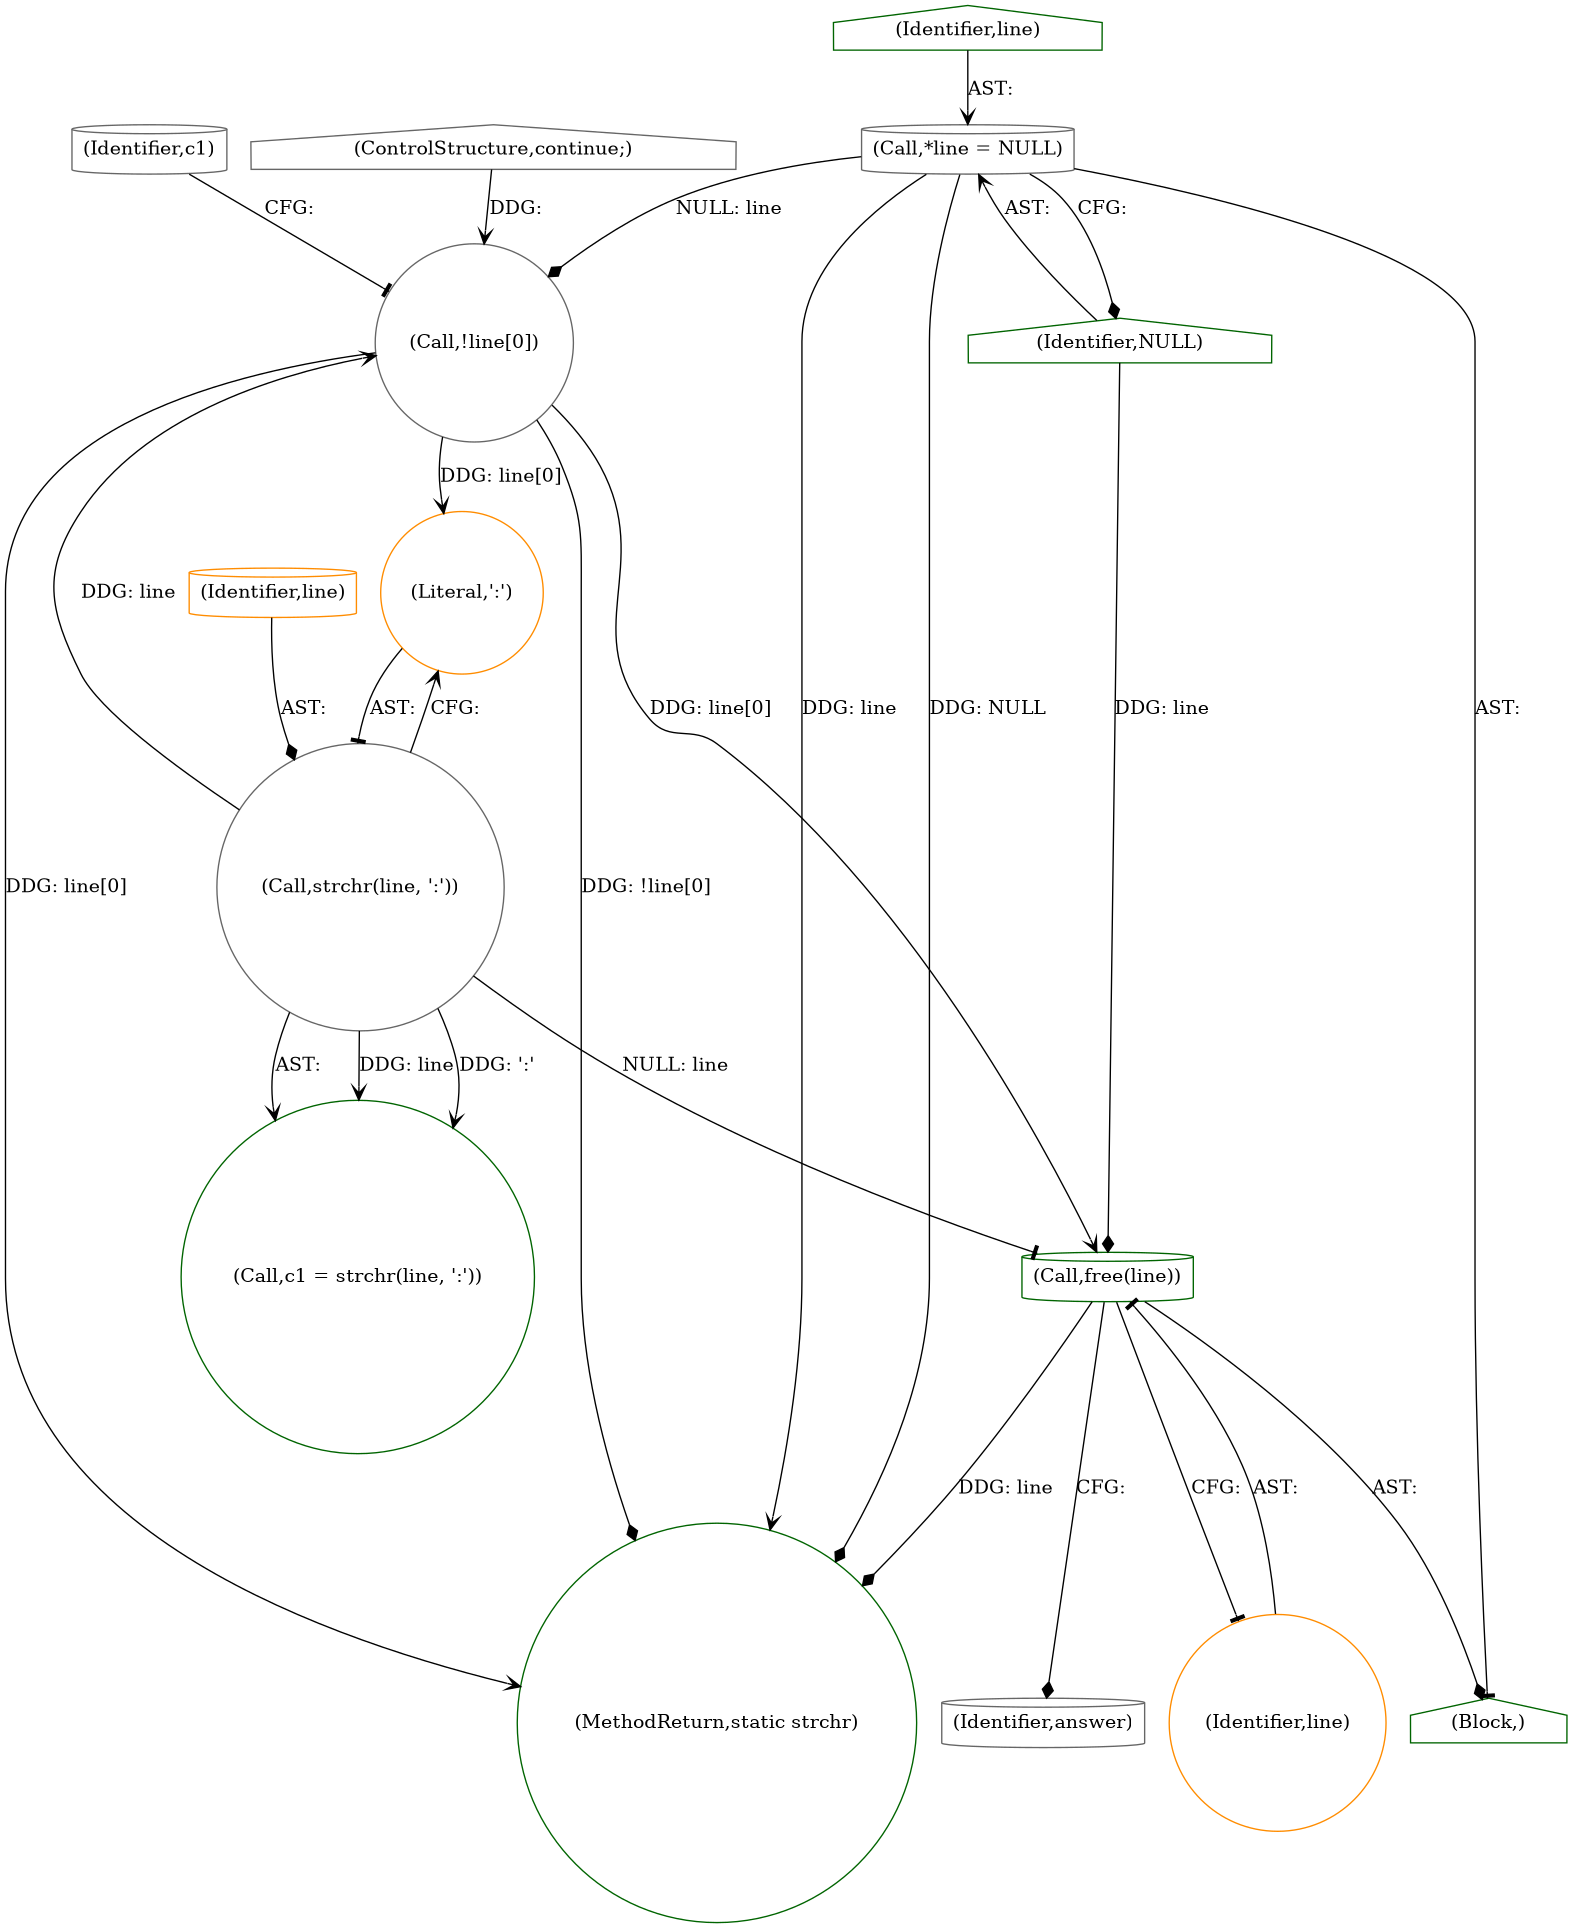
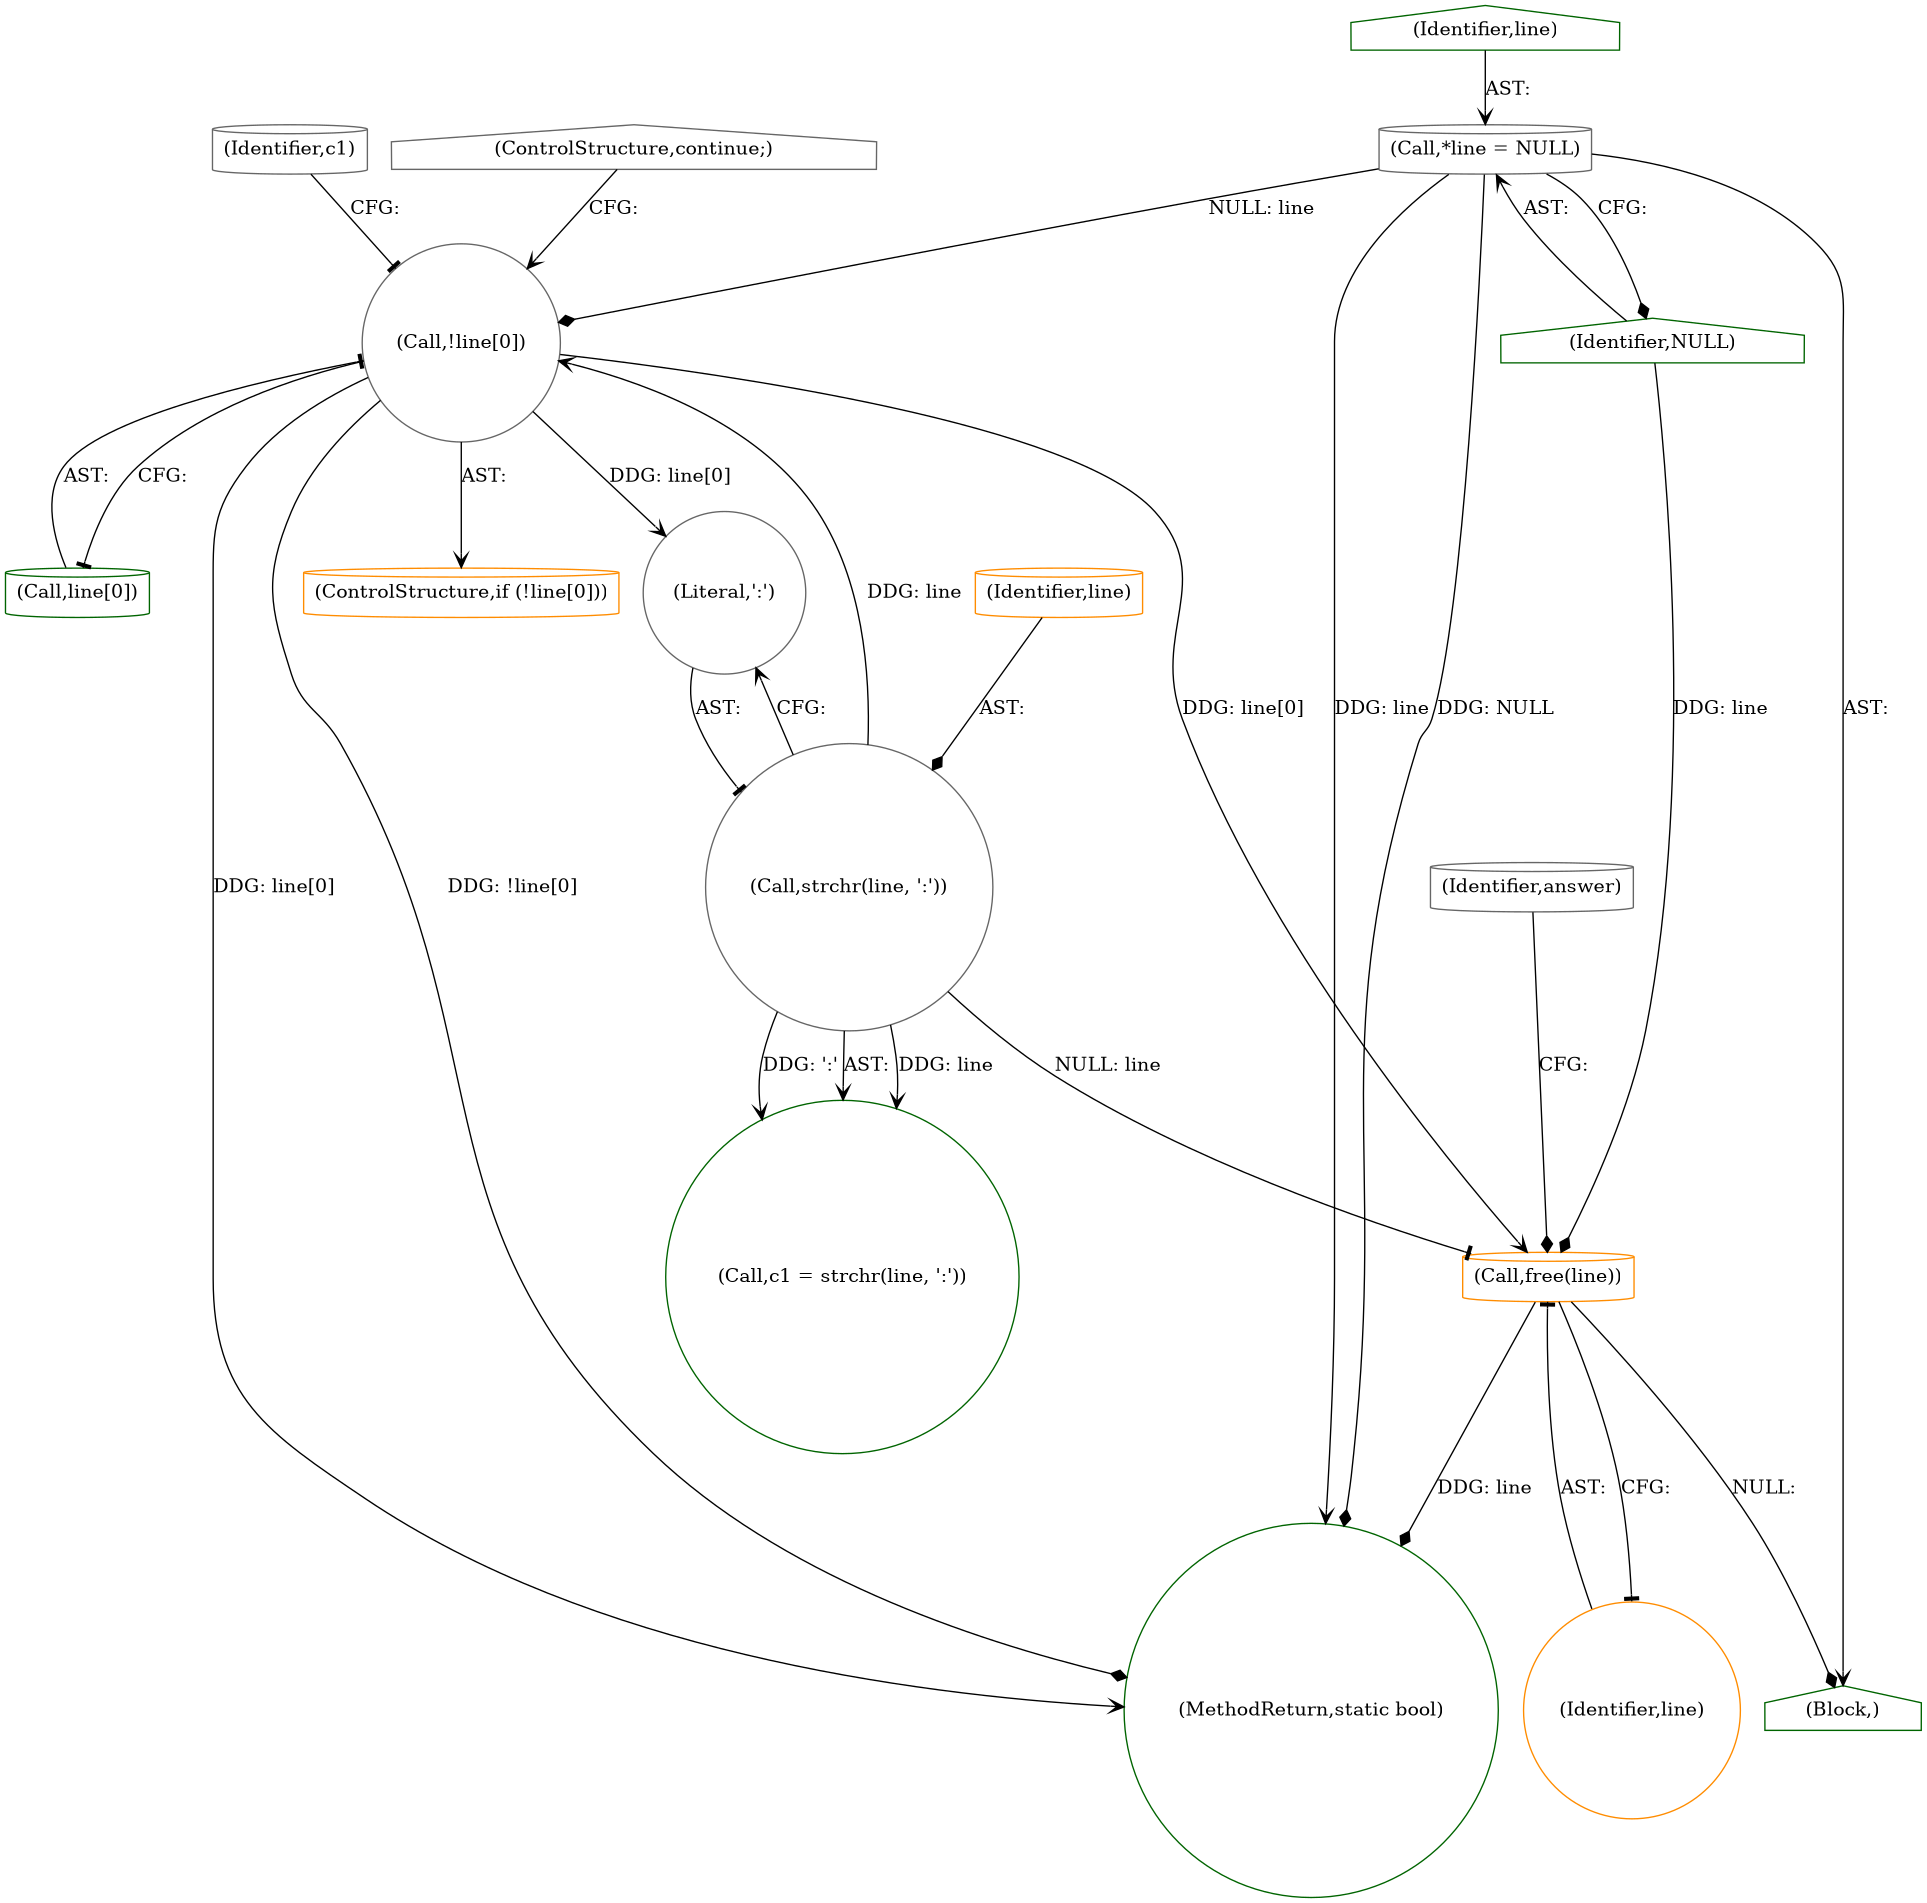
edge "(ControlStructure,continue;)" -> "(Call,!line[0])": label "DDG: " -> "CFG: "
node "(Call,line[0])": added
node "(ControlStructure,if (!line[0]))": added
node "(Literal,':')": color darkorange -> gray40
edge "(Call,*line = NULL)" -> "(Block,)": arrowhead tee -> vee
node "(Call,free(line))": color darkgreen -> darkorange
edge "(Call,free(line))" -> "(Block,)": label "AST: " -> "NULL: "
edge "(Call,free(line))" -> "(Identifier,answer)": reversed
node "(MethodReturn,static strchr)": label "(MethodReturn,static strchr)" -> "(MethodReturn,static bool)"
